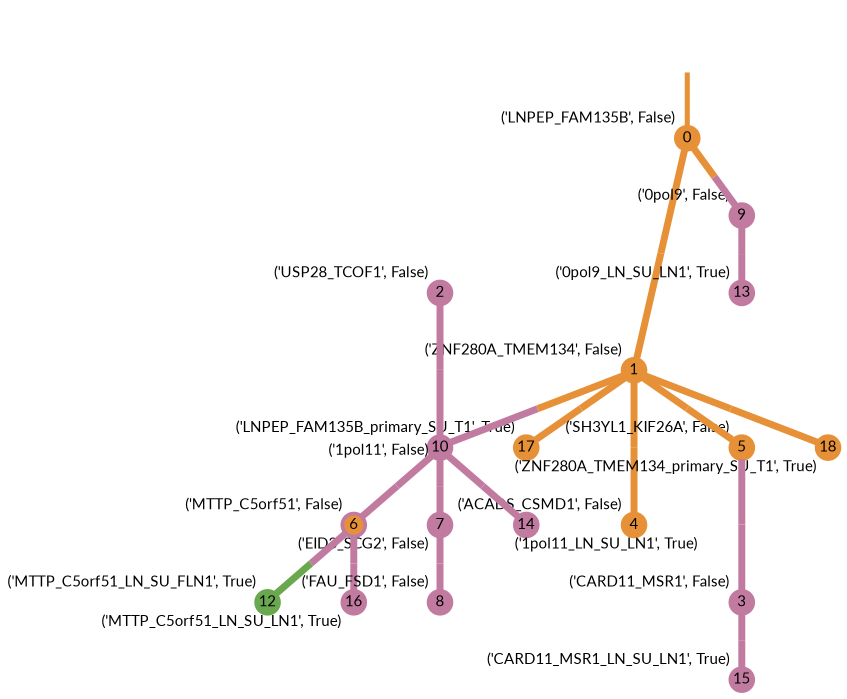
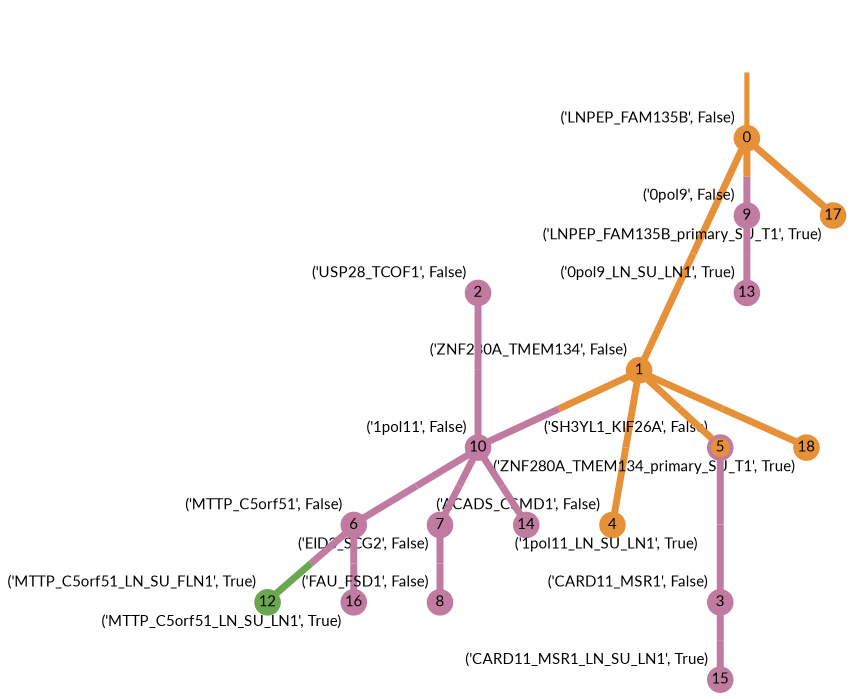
edge "1 ('ZNF280A_TMEM134', False)" -> "17 ('LNPEP_FAM135B_primary_SU_T1', True)": now "0 ('LNPEP_FAM135B', False)" -> "17 ('LNPEP_FAM135B_primary_SU_T1', True)"
node "5 ('SH3YL1_KIF26A', False)": color #e69138ff -> #c27ba0ff
node "6 ('MTTP_C5orf51', False)": fillcolor #e69138ff -> #c27ba0ff
